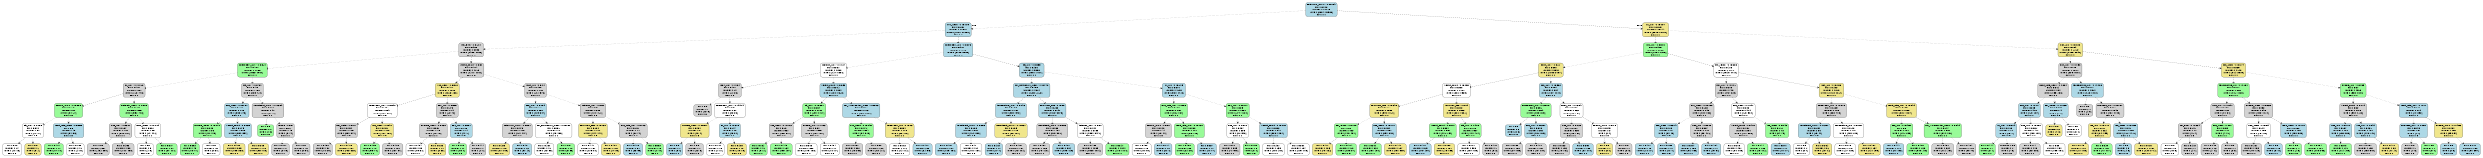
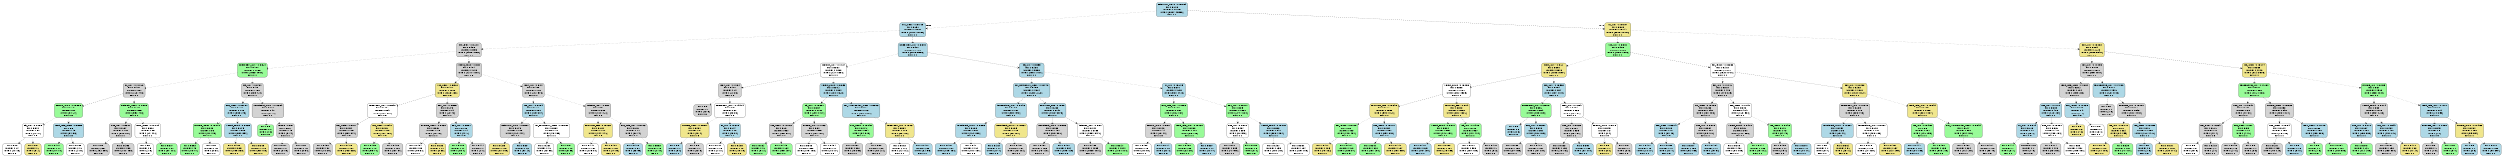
node "gini = 0.49 samples = 60 value = [56, 42] class = 0": label "gini = 0.49 samples = 60 value = [56, 42] class = 0" -> "gini = 0.39 samples = 60 value = [56, 42] class = 0"
node "gini = 0.408 samples = 11 value = [15, 6] class = 0": added
